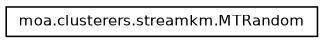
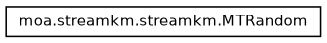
node "moa.clusterers.streamkm.MTRandom": label "moa.clusterers.streamkm.MTRandom" -> "moa.streamkm.streamkm.MTRandom"
